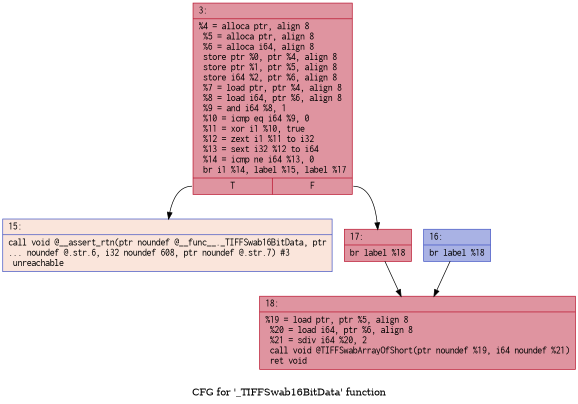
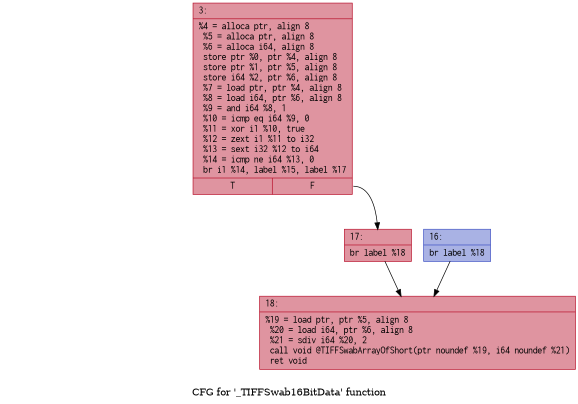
node "15:": removed
